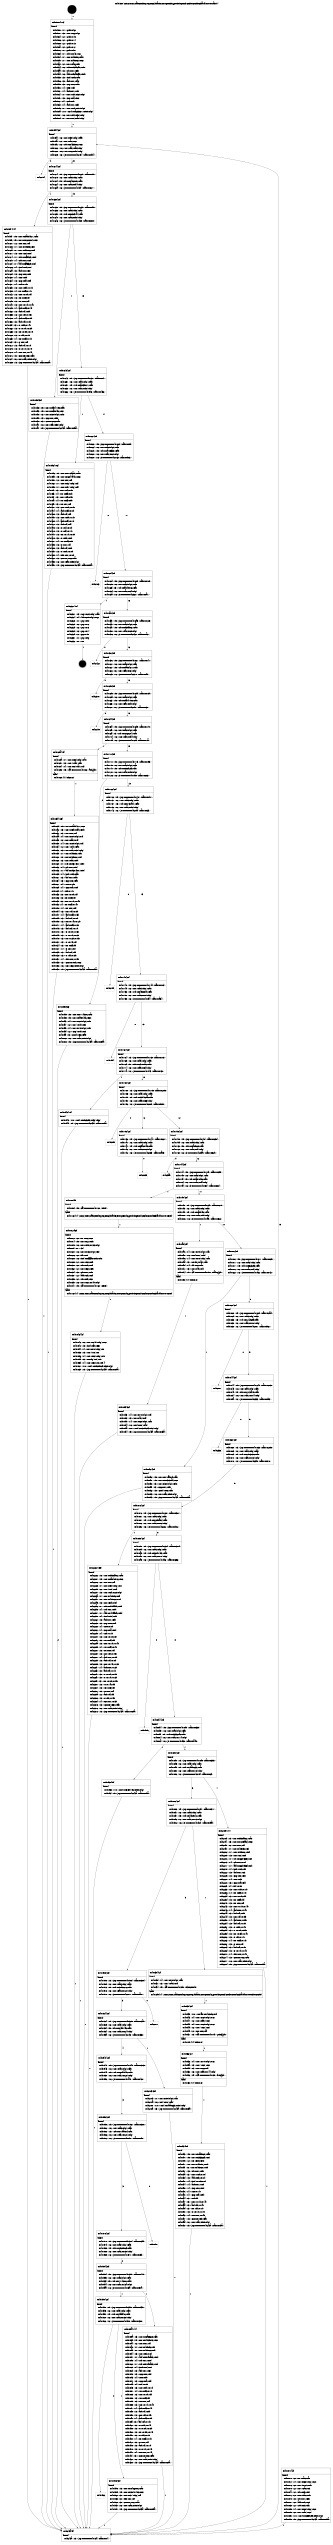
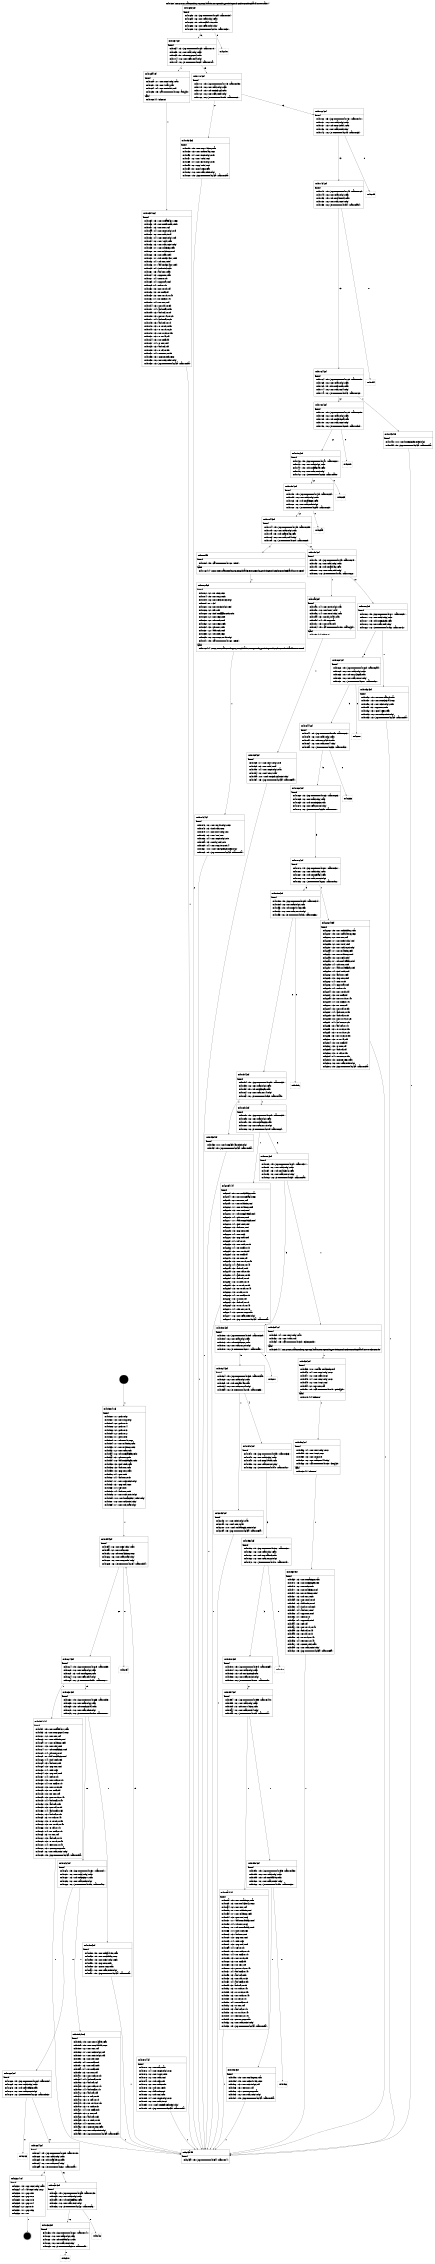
edge "0x4016bc [28]" -> "0x4016d8 [28]": removed, label "16"
edge "0x401780 [28]" -> "0x4017b8 [28]": now "0x40179c [28]" -> "0x4017b8 [28]"
